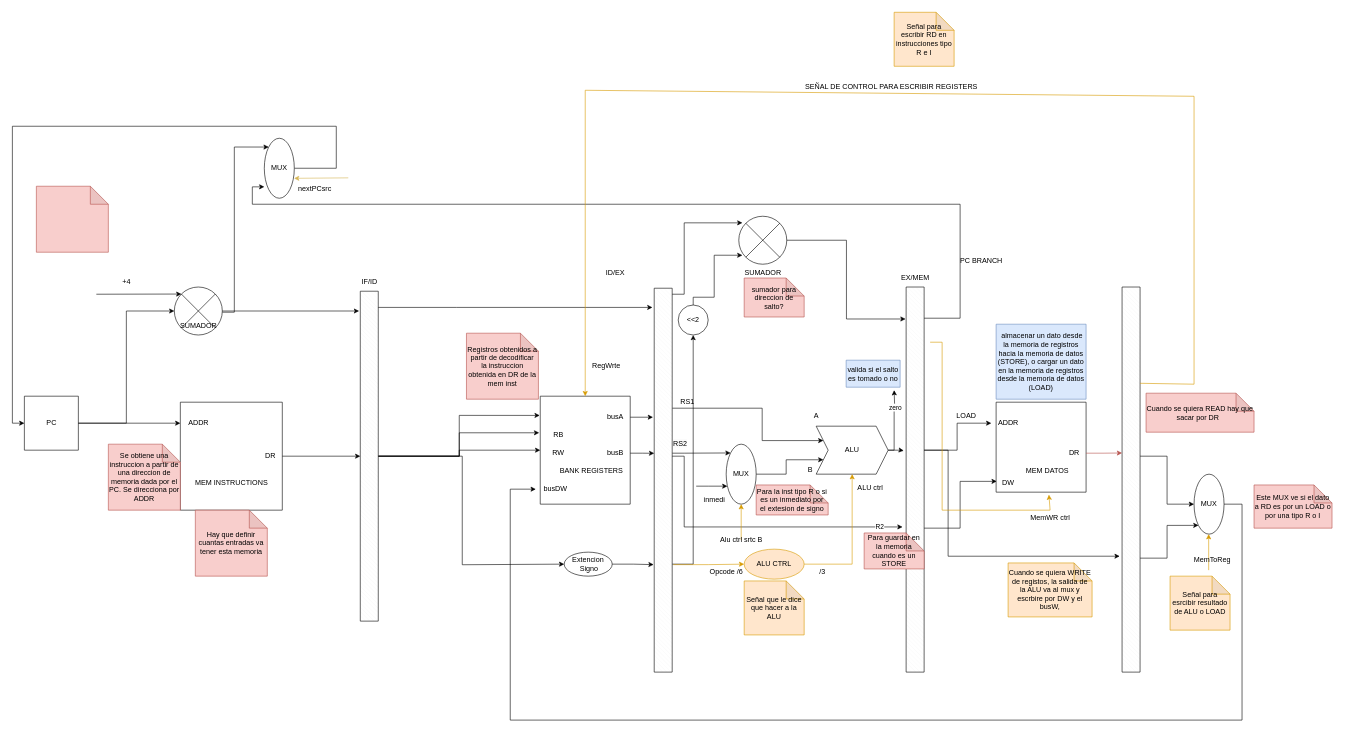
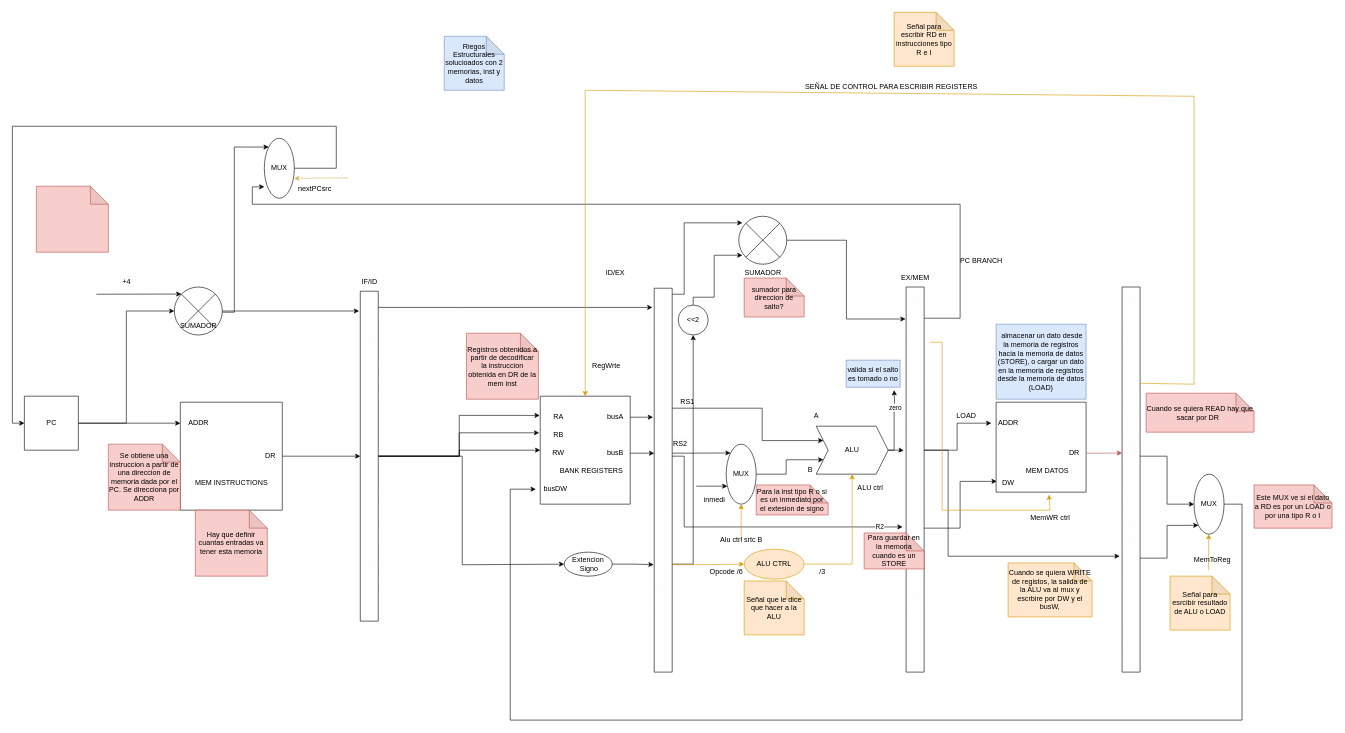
node "Riegos Estructurales solucioados con 2 memorias, inst y datos": added
node "RA": added
